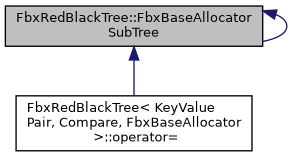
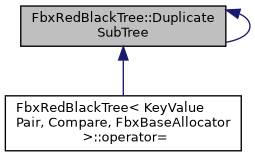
node "FbxRedBlackTree::FbxBaseAllocator SubTree": label "FbxRedBlackTree::FbxBaseAllocator SubTree" -> "FbxRedBlackTree::Duplicate SubTree"
